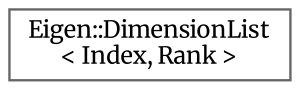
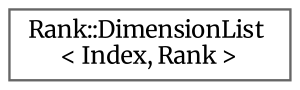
node "Eigen::DimensionList < Index, Rank >": label "Eigen::DimensionList < Index, Rank >" -> "Rank::DimensionList < Index, Rank >"
